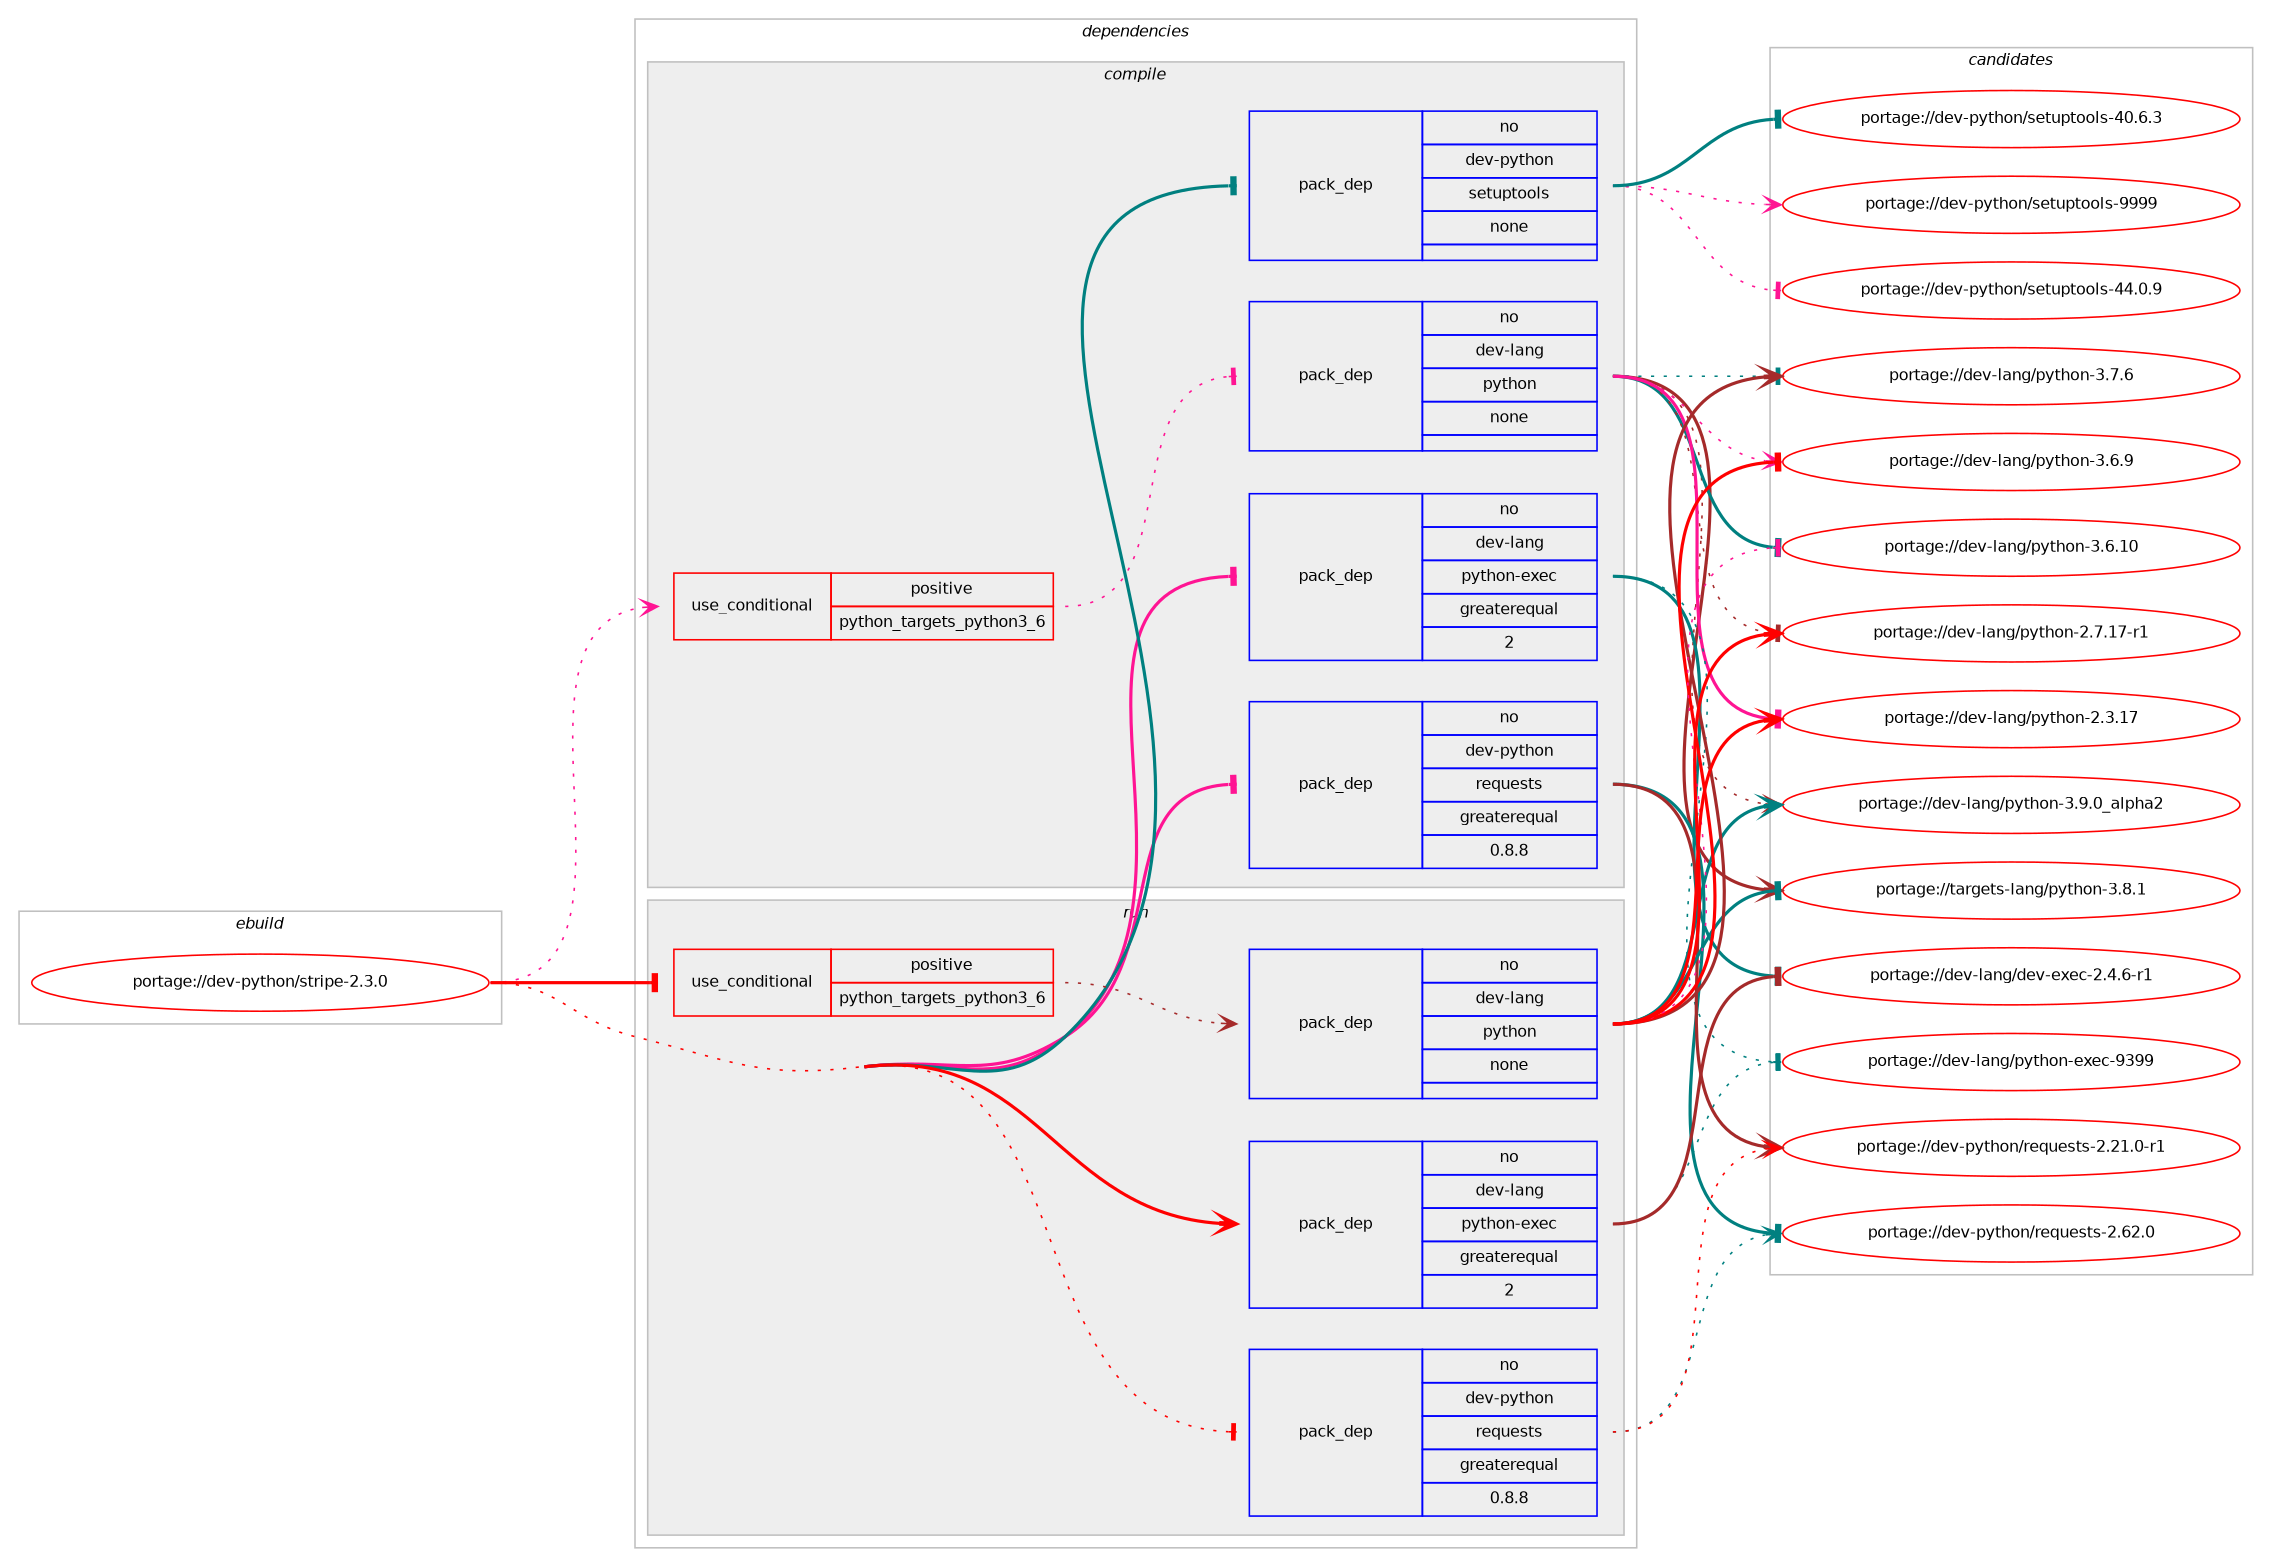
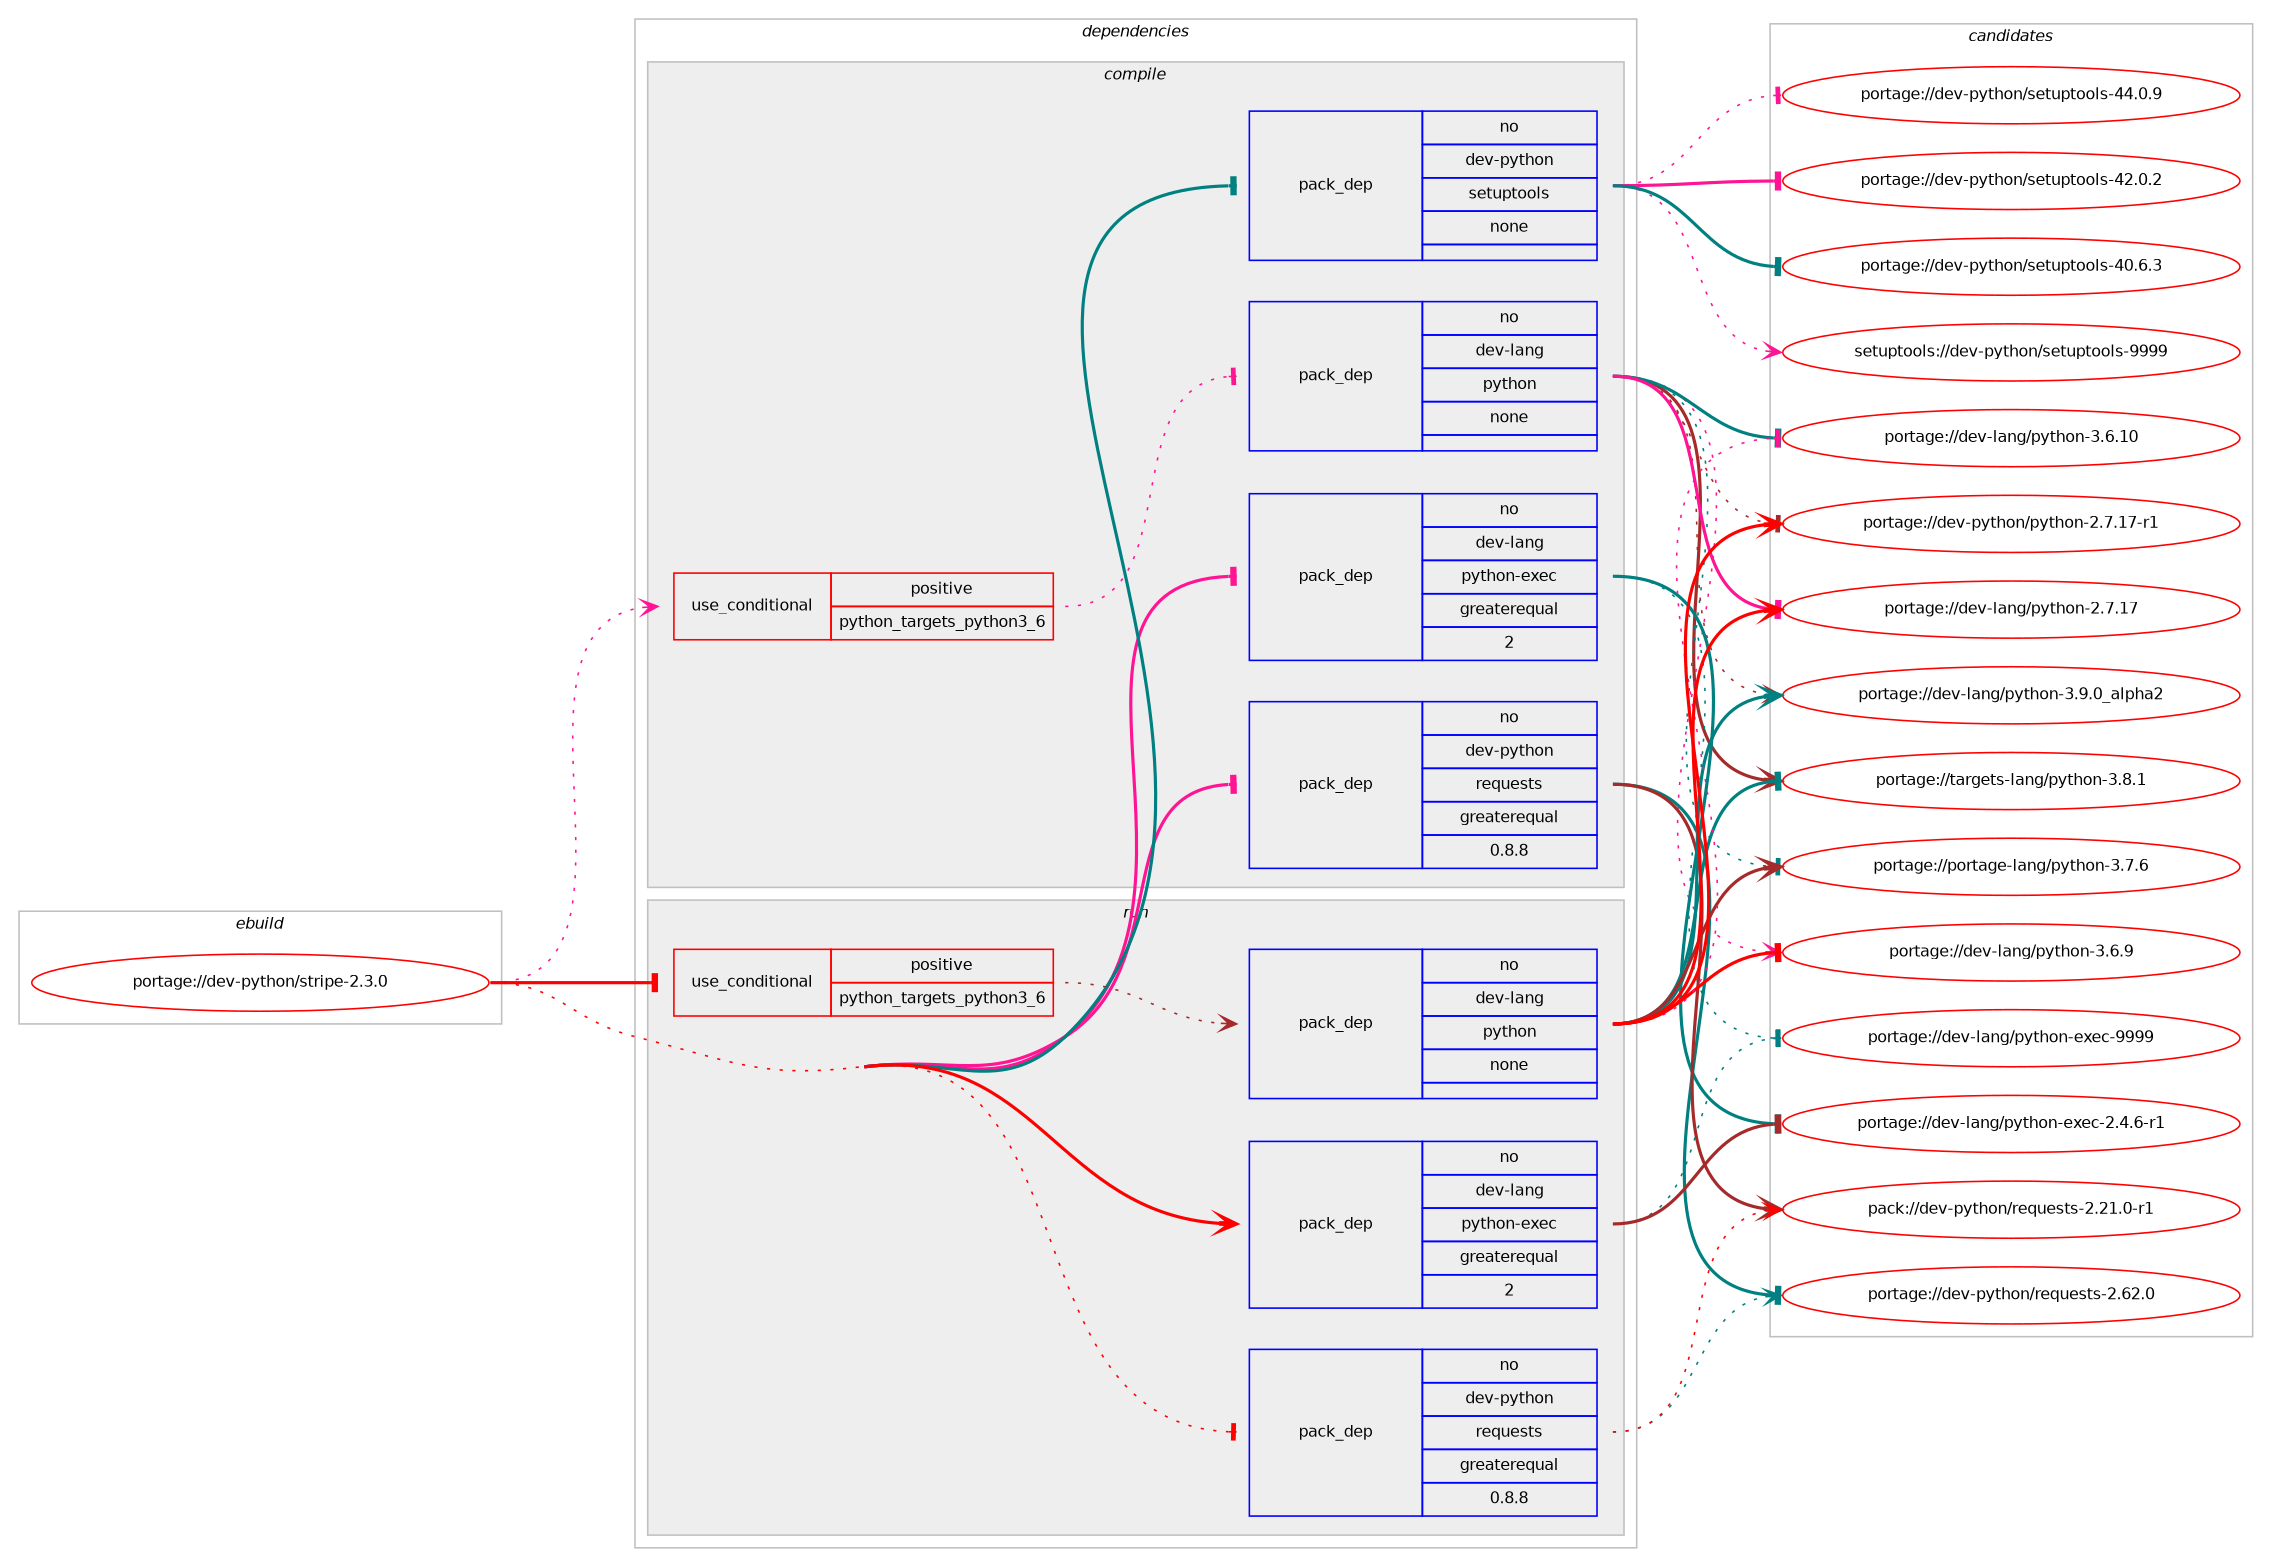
node "portage://dev-python/setuptools-42.0.2": added
node "portage://dev-python/setuptools-9999": label "portage://dev-python/setuptools-9999" -> "setuptools://dev-python/setuptools-9999"
node "portage://dev-lang/python-3.7.6": label "portage://dev-lang/python-3.7.6" -> "portage://portage-lang/python-3.7.6"
node "portage://dev-lang/python-2.7.17-r1": label "portage://dev-lang/python-2.7.17-r1" -> "portage://dev-python/python-2.7.17-r1"
node "portage://dev-lang/python-2.3.17": label "portage://dev-lang/python-2.3.17" -> "portage://dev-lang/python-2.7.17"
node "portage://dev-lang/dev-exec-2.4.6-r1": label "portage://dev-lang/dev-exec-2.4.6-r1" -> "portage://dev-lang/python-exec-2.4.6-r1"
node "portage://dev-lang/python-exec-9399": label "portage://dev-lang/python-exec-9399" -> "portage://dev-lang/python-exec-9999"
node "portage://dev-python/requests-2.21.0-r1": label "portage://dev-python/requests-2.21.0-r1" -> "pack://dev-python/requests-2.21.0-r1"
